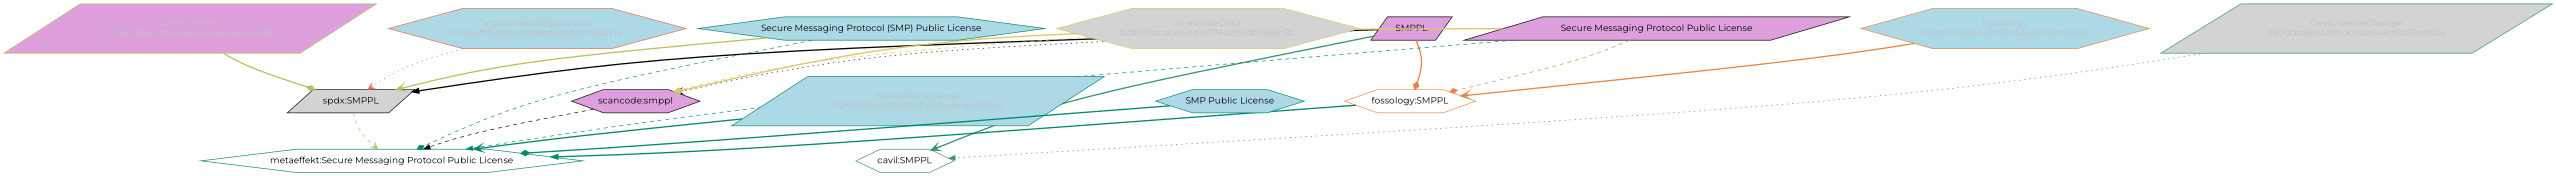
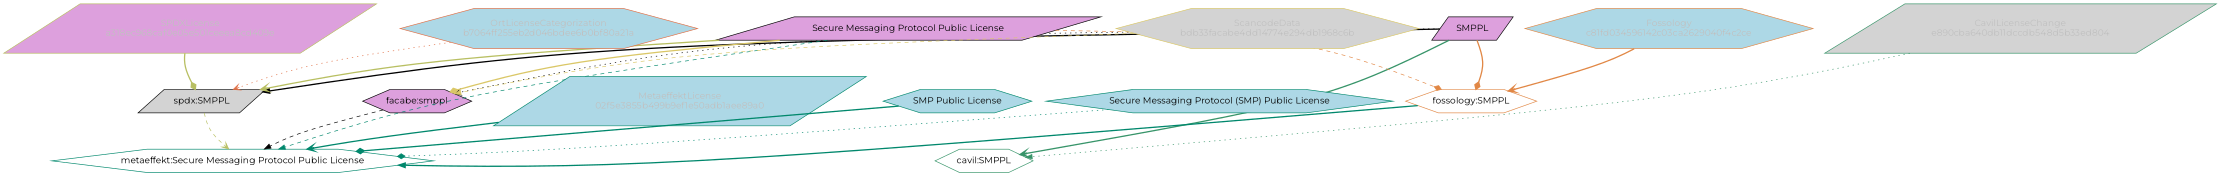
edge "Secure Messaging Protocol (SMP) Public License" -> "spdx:SMPPL": now "Secure Messaging Protocol Public License" -> "spdx:SMPPL"
edge "Secure Messaging Protocol (SMP) Public License" -> "metaeffekt:Secure Messaging Protocol Public License": style dashed -> dotted
node "scancode:smppl": label "scancode:smppl" -> "facabe:smppl"
